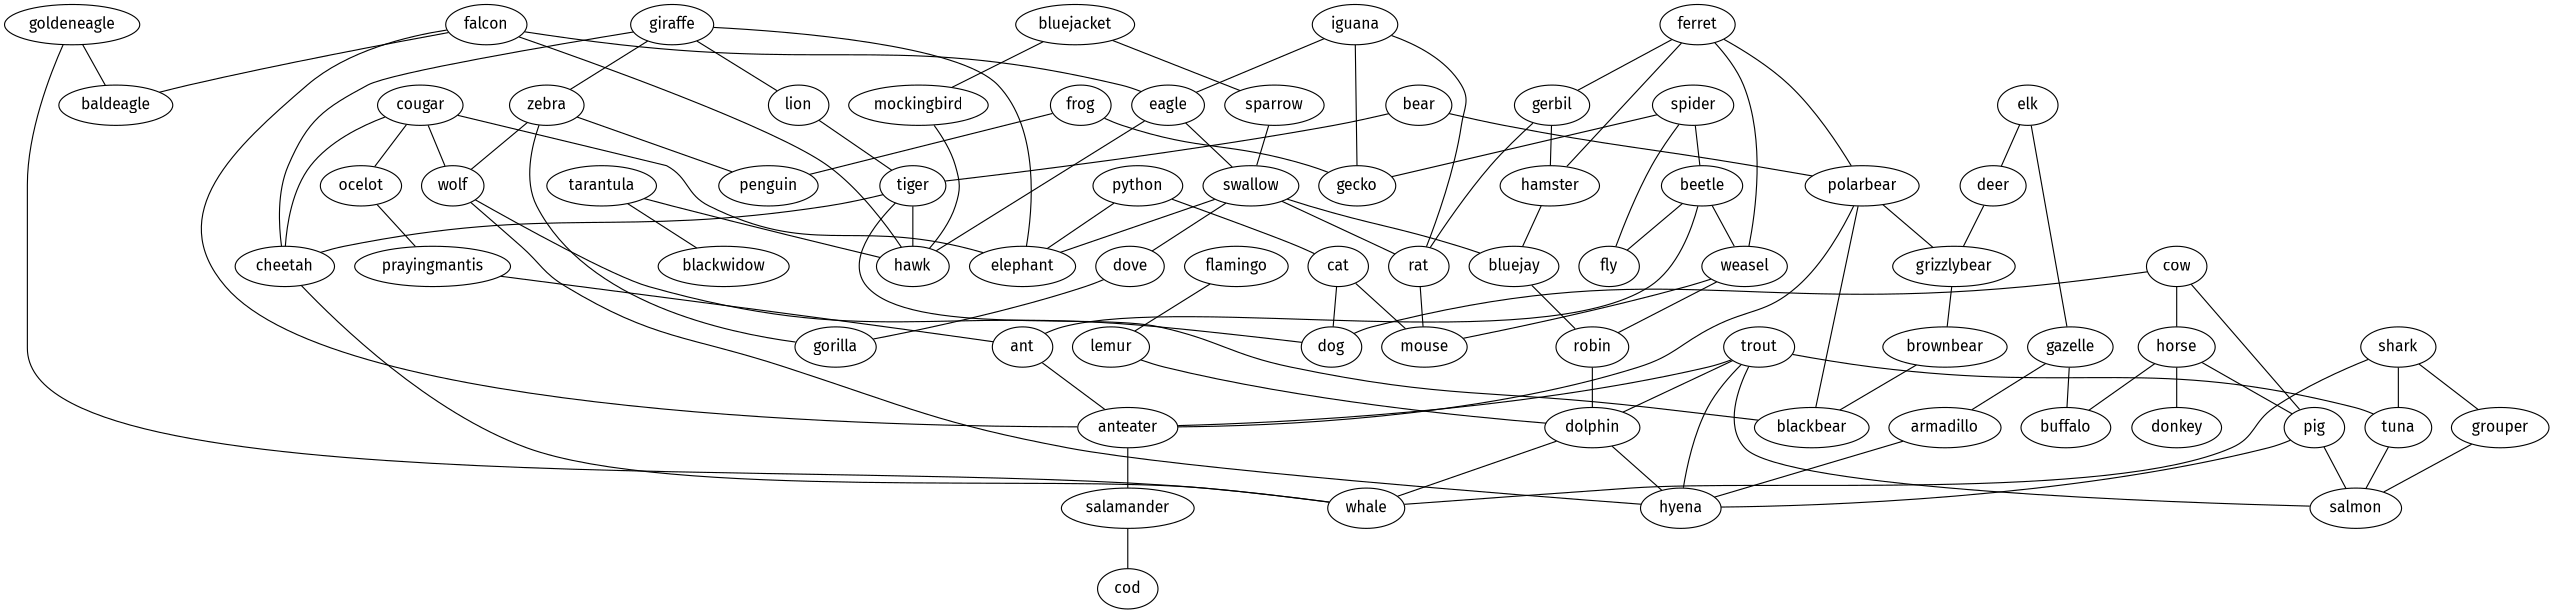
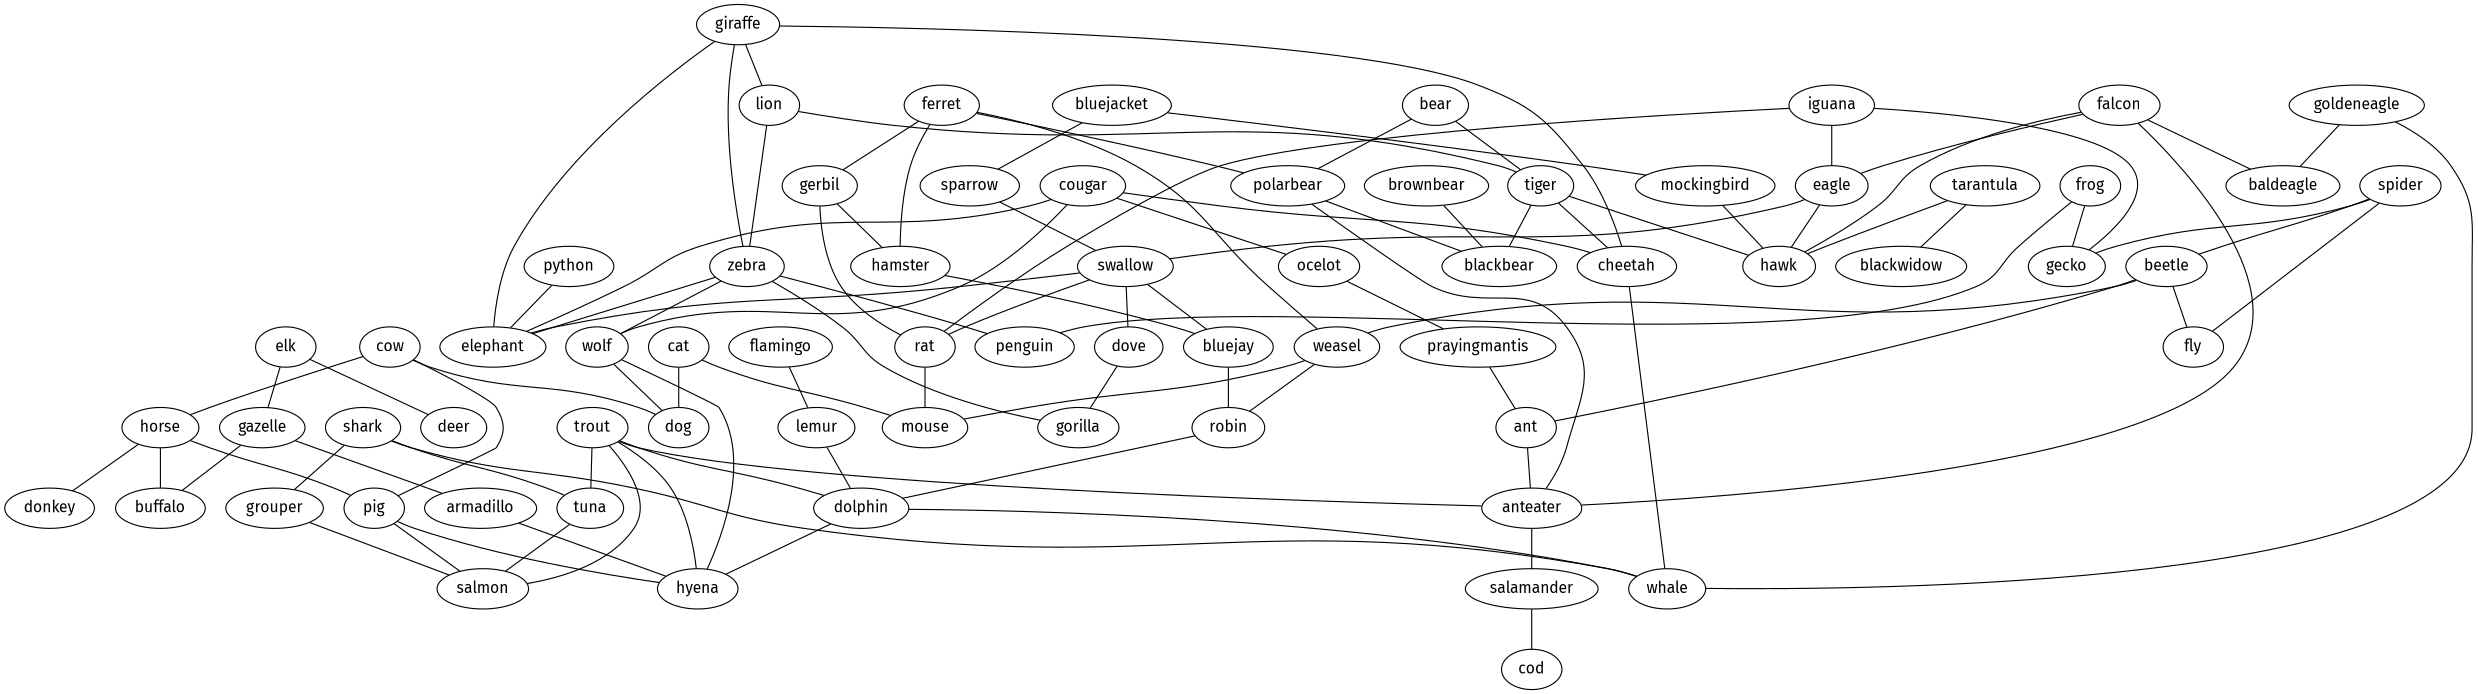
edge "lion" -- "zebra": added
edge "python" -- "cat": removed
node "grizzlybear": removed
edge "zebra" -- "elephant": added
